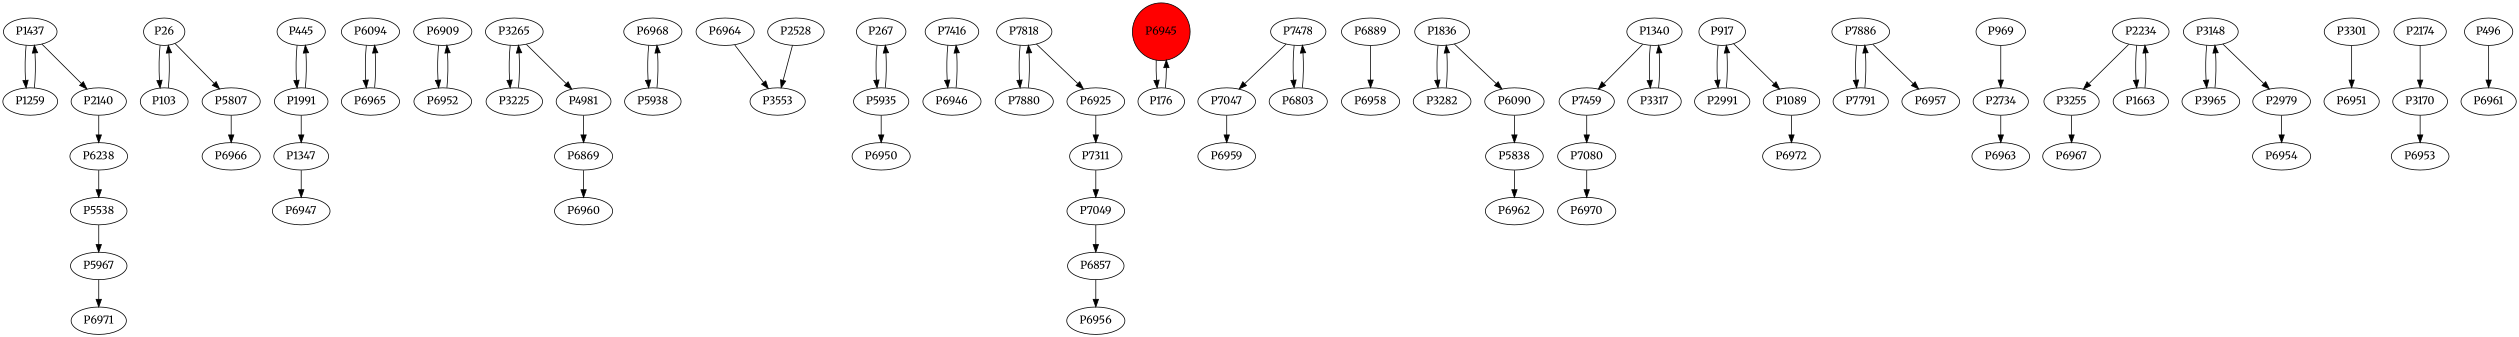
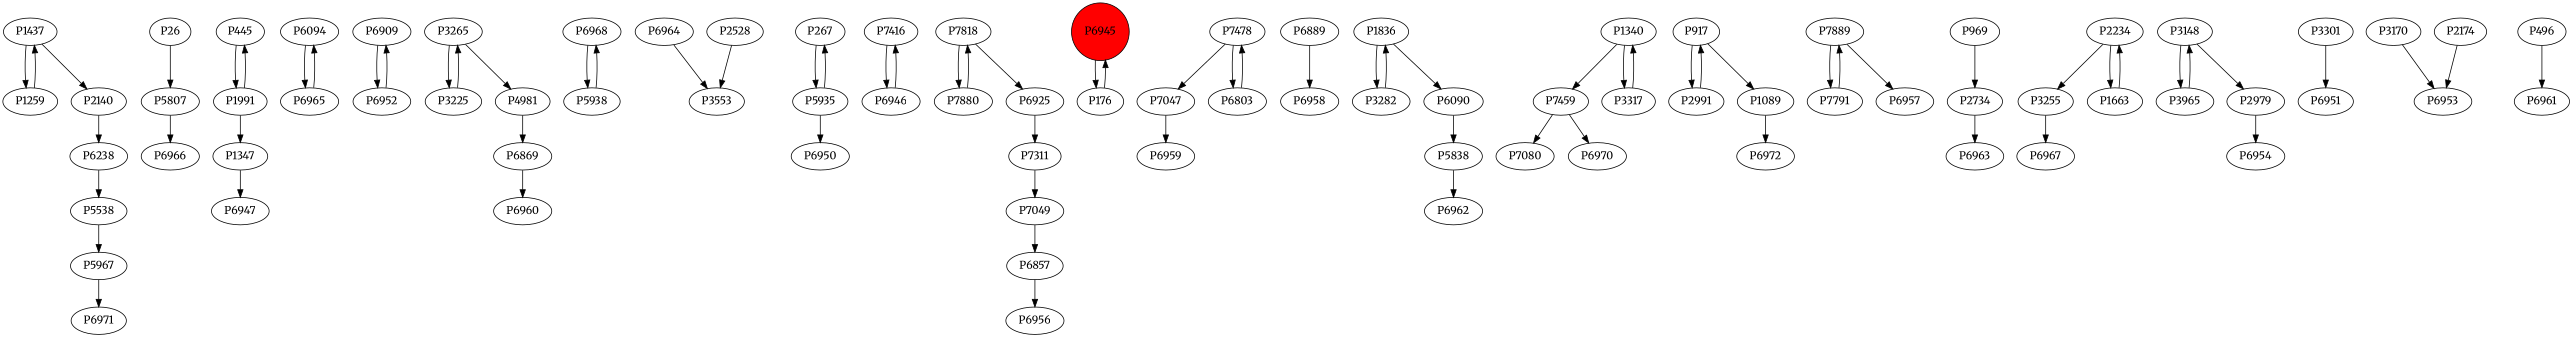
node "P7886": label "P7886" -> "P7889"
edge "P2174" -> "P3170": now "P2174" -> "P6953"
node "P103": removed
edge "P7080" -> "P6970": now "P7459" -> "P6970"
